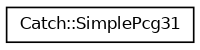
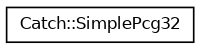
node "Catch::SimplePcg31": label "Catch::SimplePcg31" -> "Catch::SimplePcg32"
